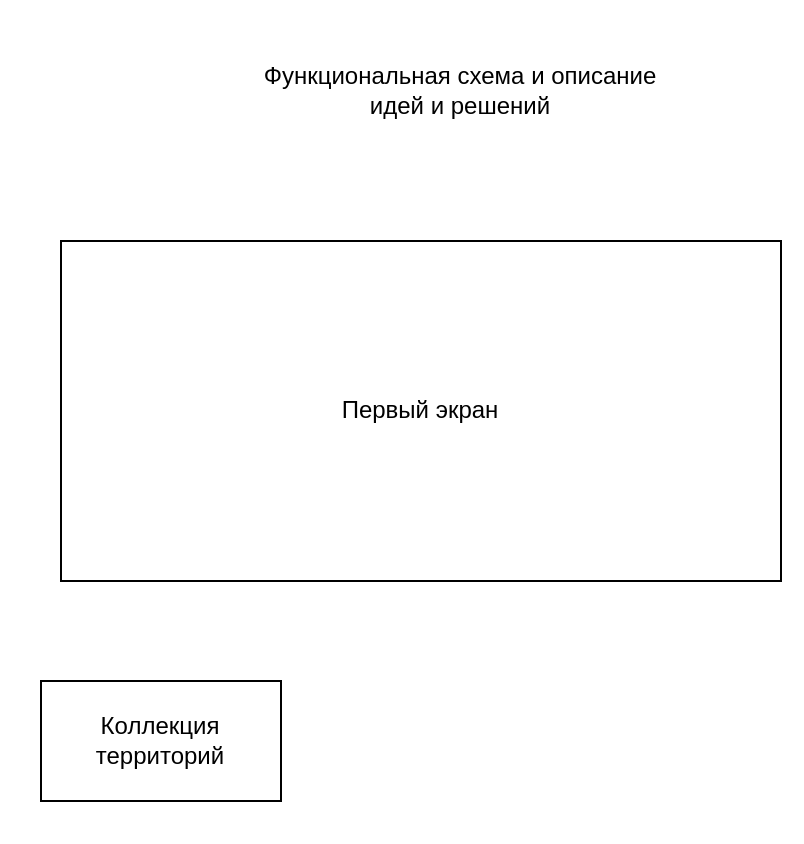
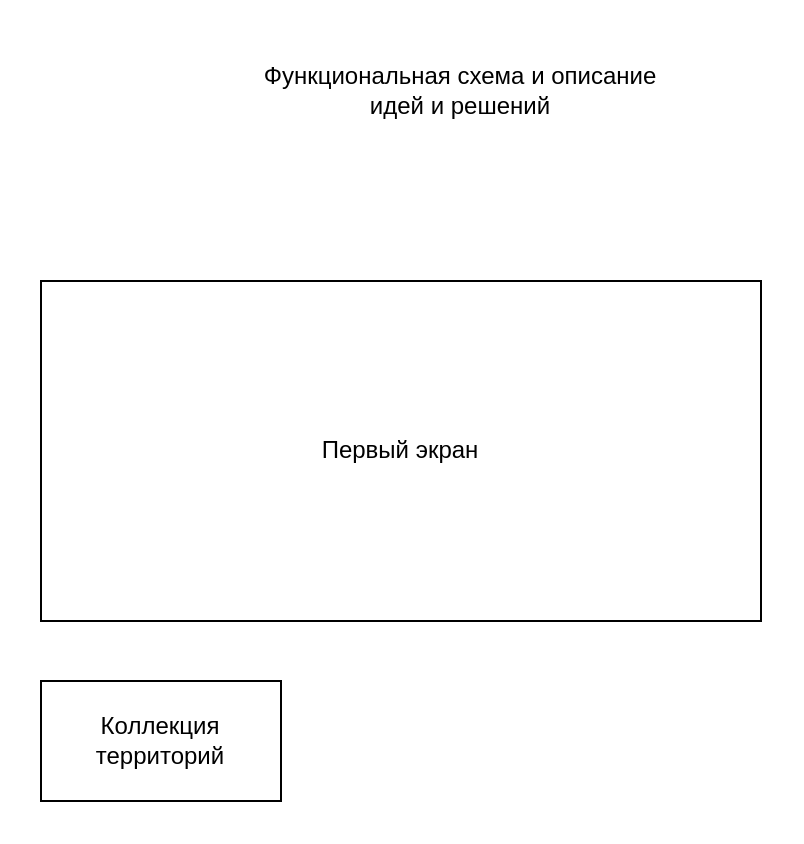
node "Первый экран": moved (421, 411) -> (401, 451)
